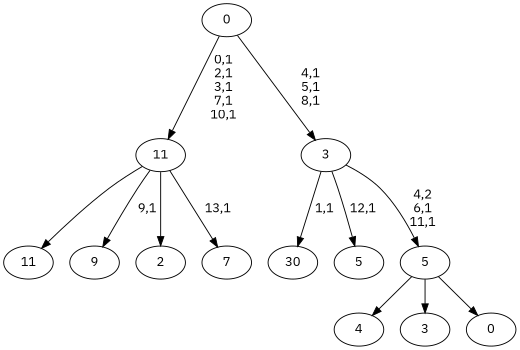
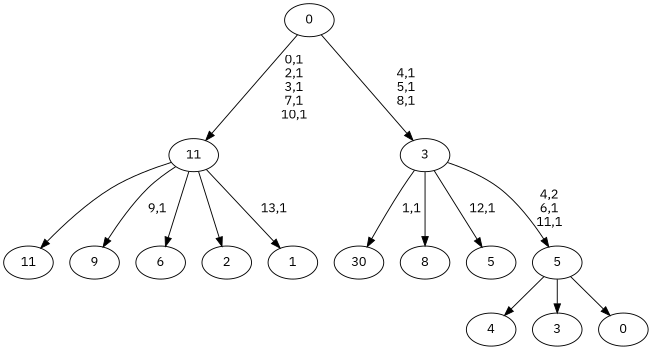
node "6": added
node "7": label "7" -> "1"
node "8": added
